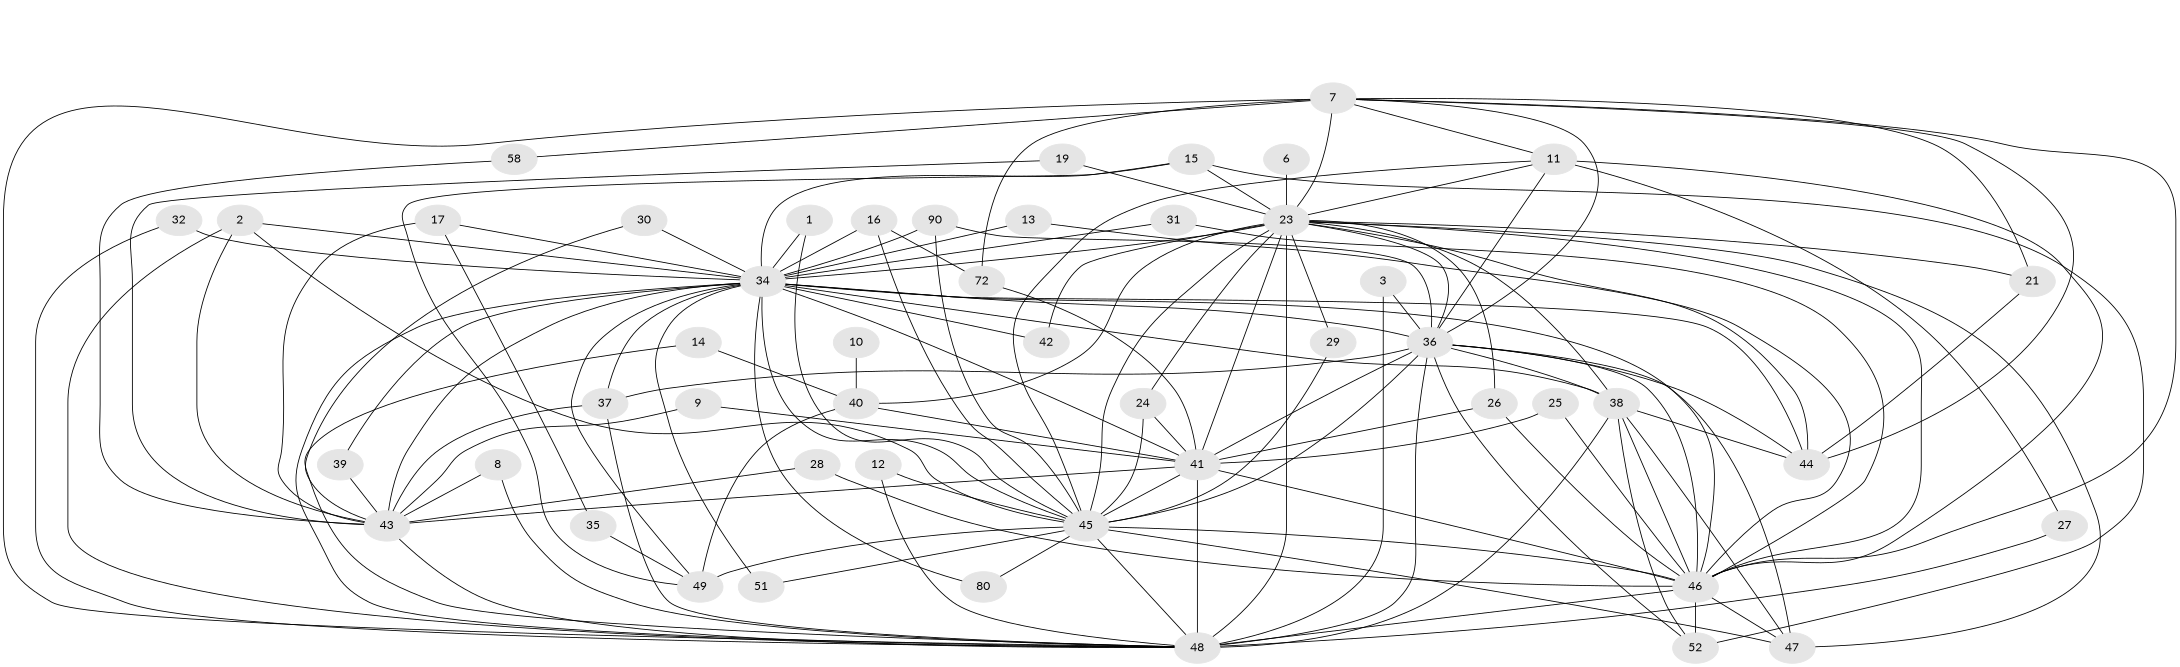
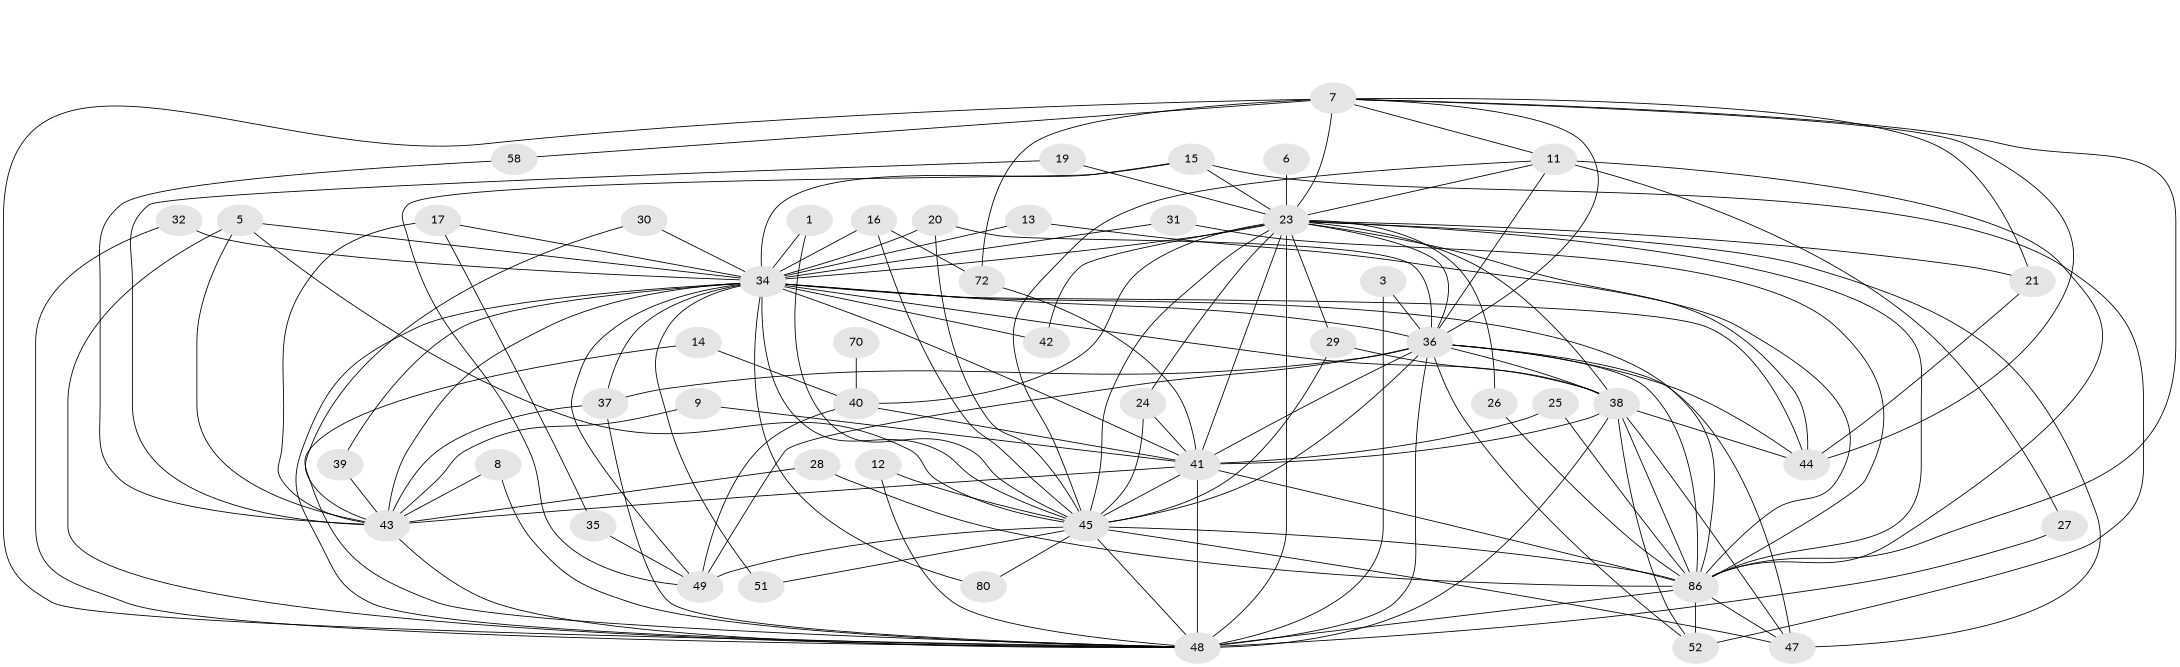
node "2": label "2" -> "5"
node "90": label "90" -> "20"
node "10": label "10" -> "70"
edge "29" -- "38": added
edge "36" -- "49": added
edge "26" -- "41": now "38" -- "41"
node "46": label "46" -> "86"
